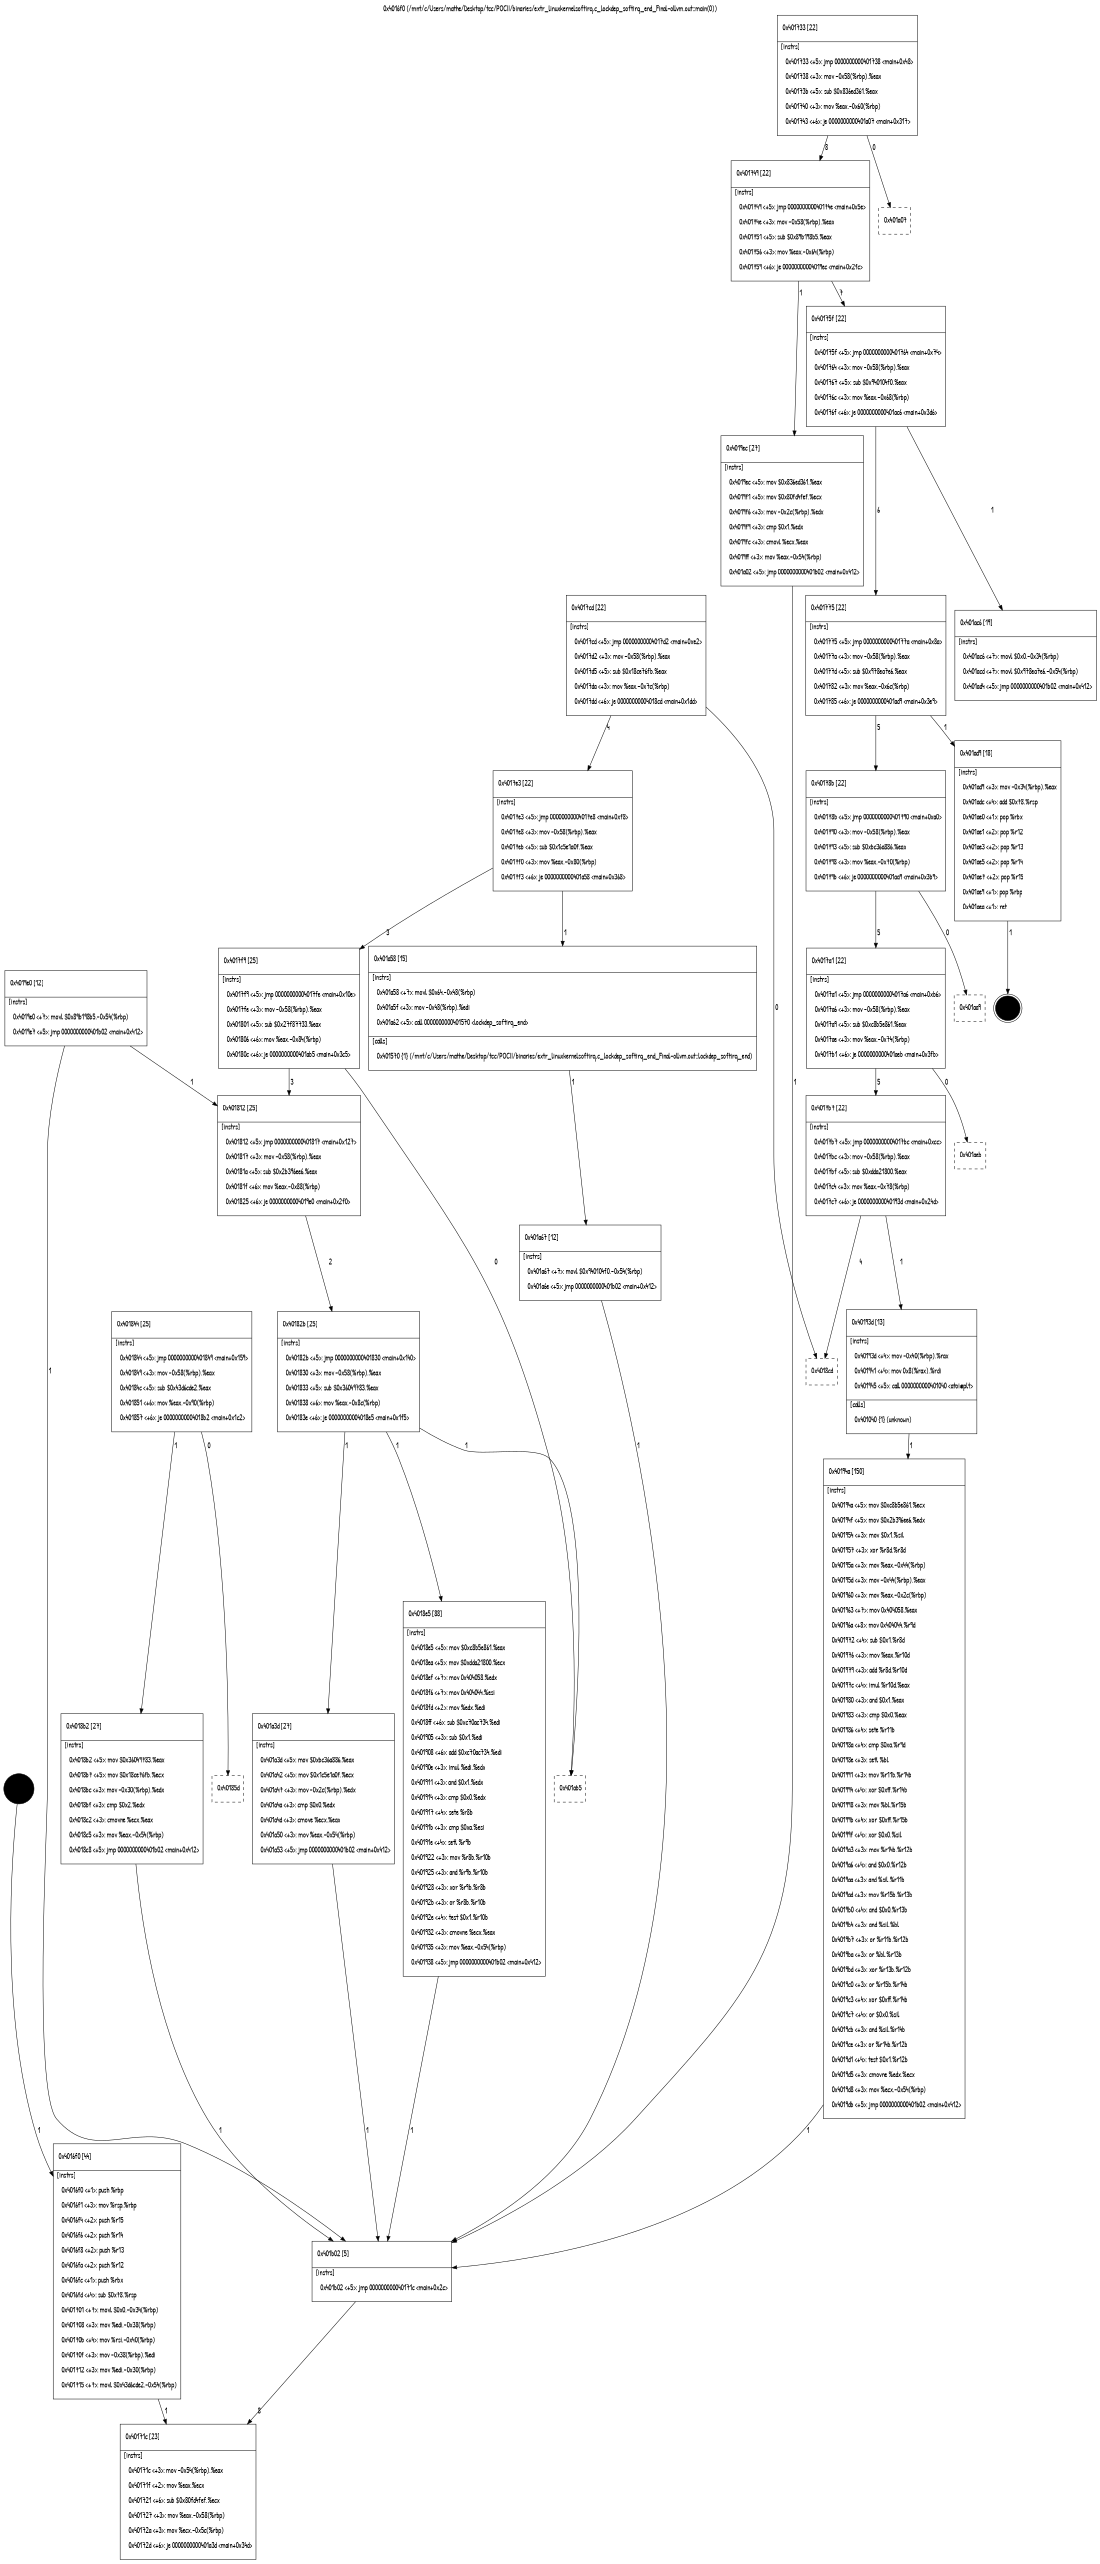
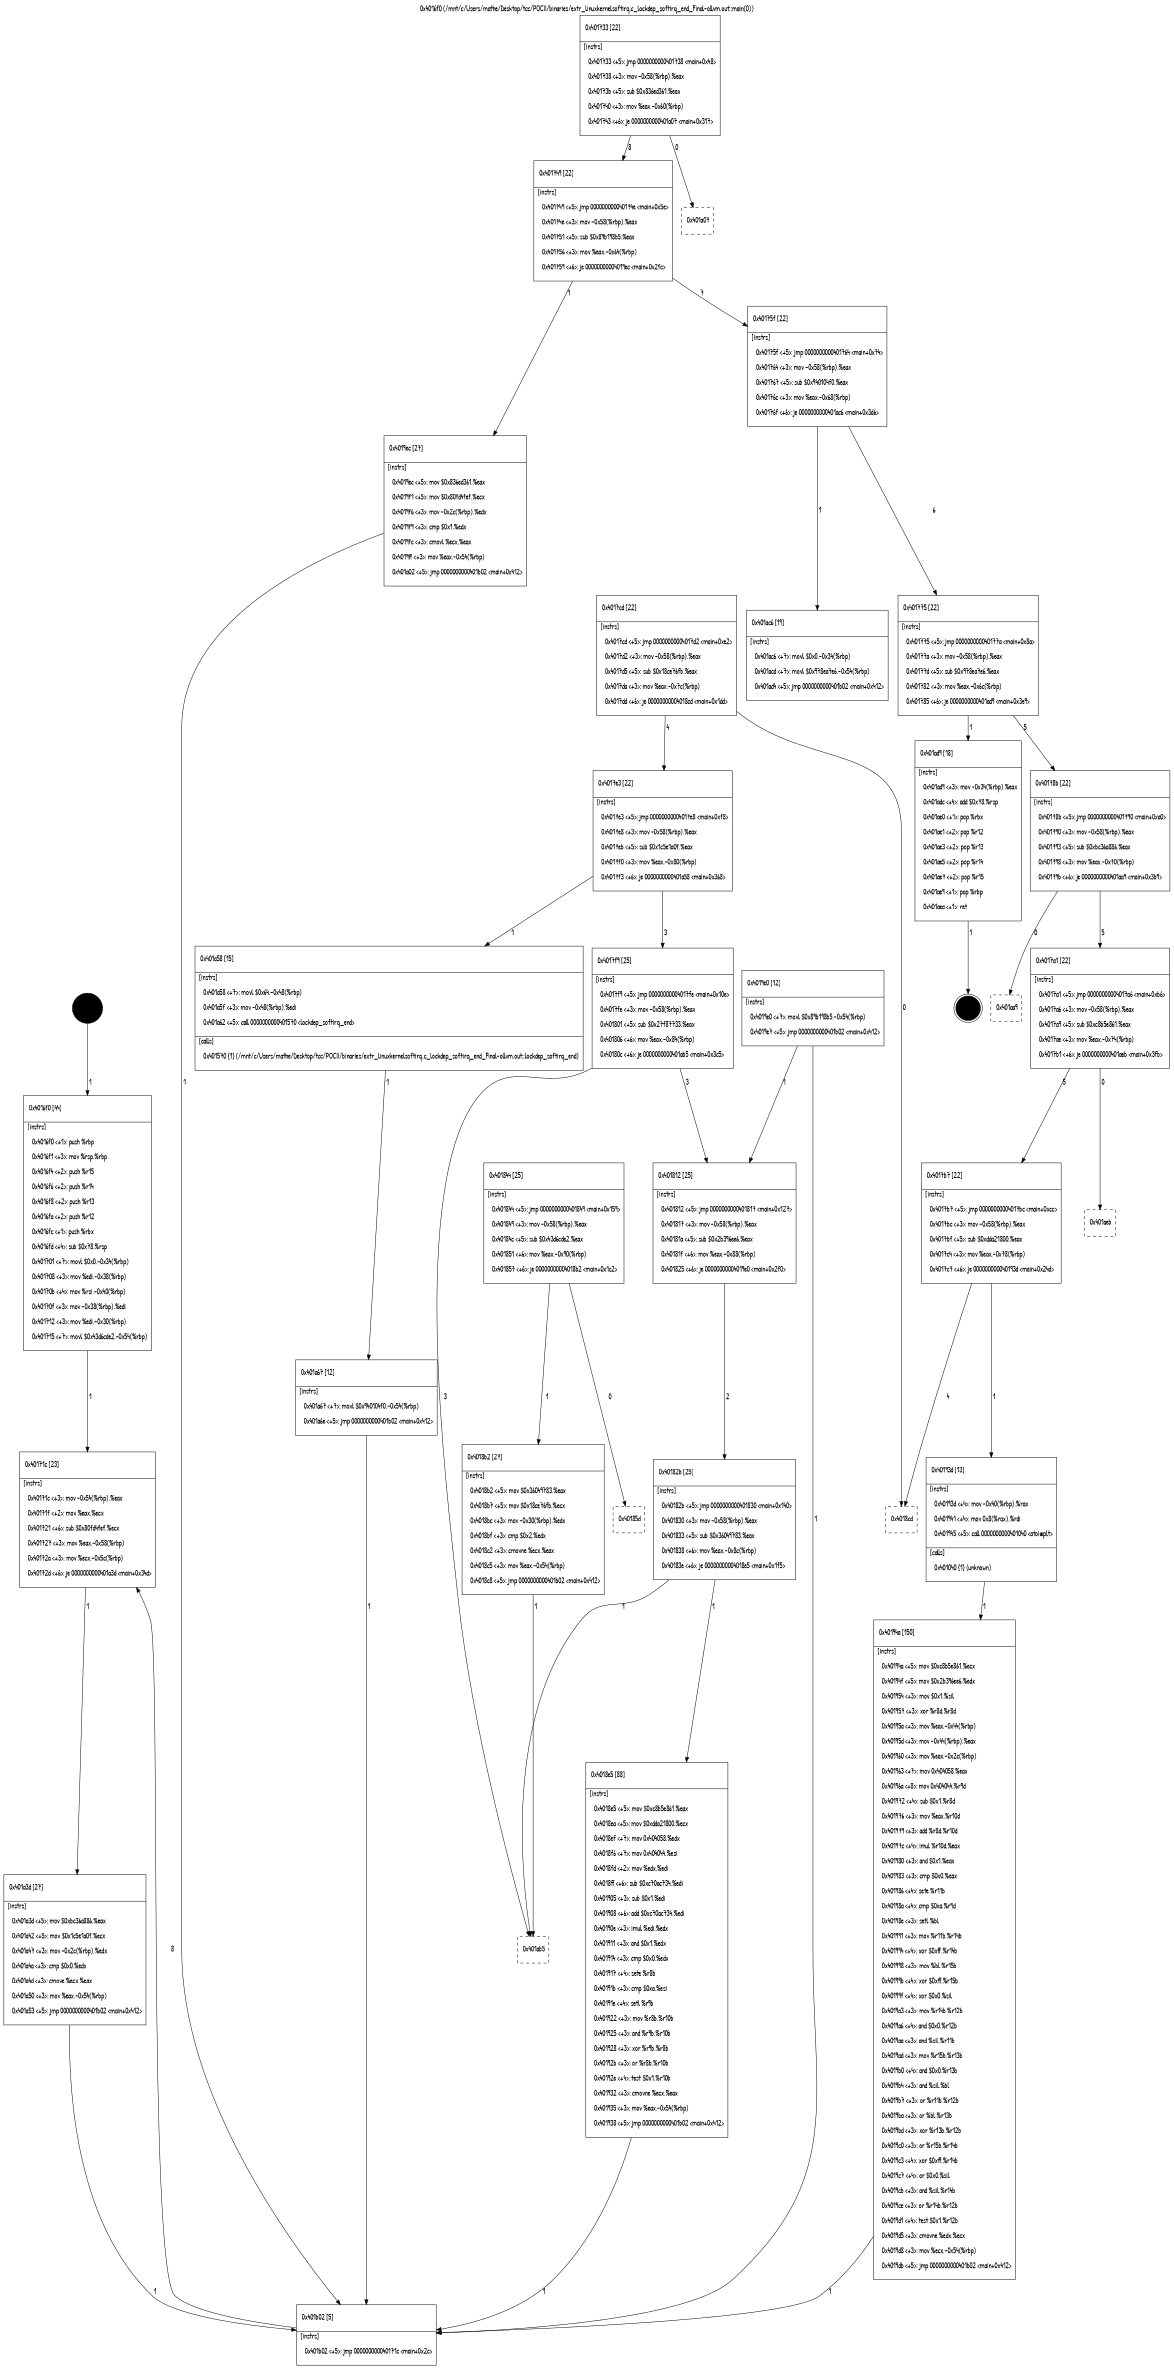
edge "0x4017f9 [25]" -> "0x401ab5": label " 0" -> " 3"
edge "0x40182b [25]" -> "0x401a3d [27]": now "0x40171c [23]" -> "0x401a3d [27]"
edge "0x4018b2 [27]" -> "0x401b02 [5]": now "0x4018b2 [27]" -> "0x401ab5"
